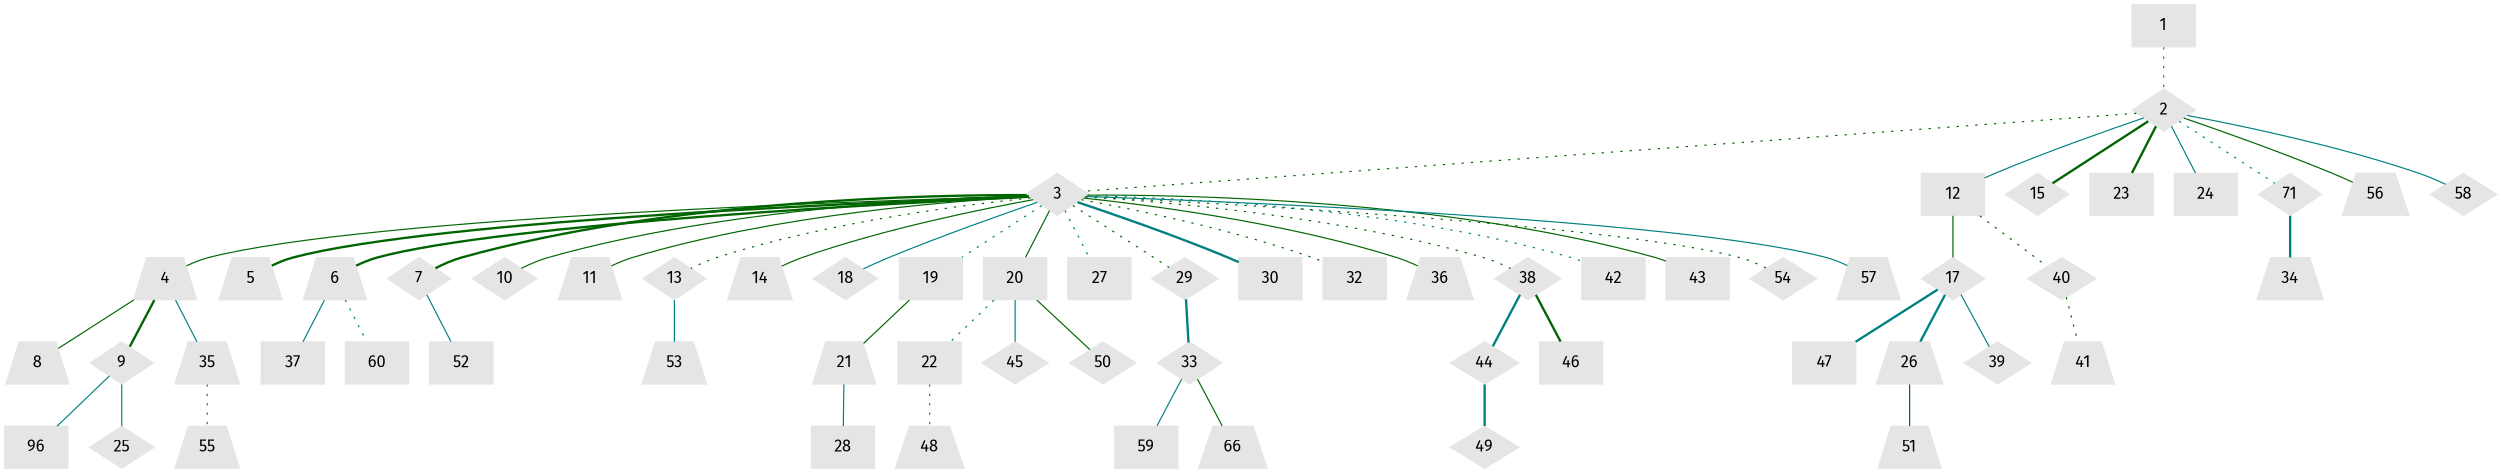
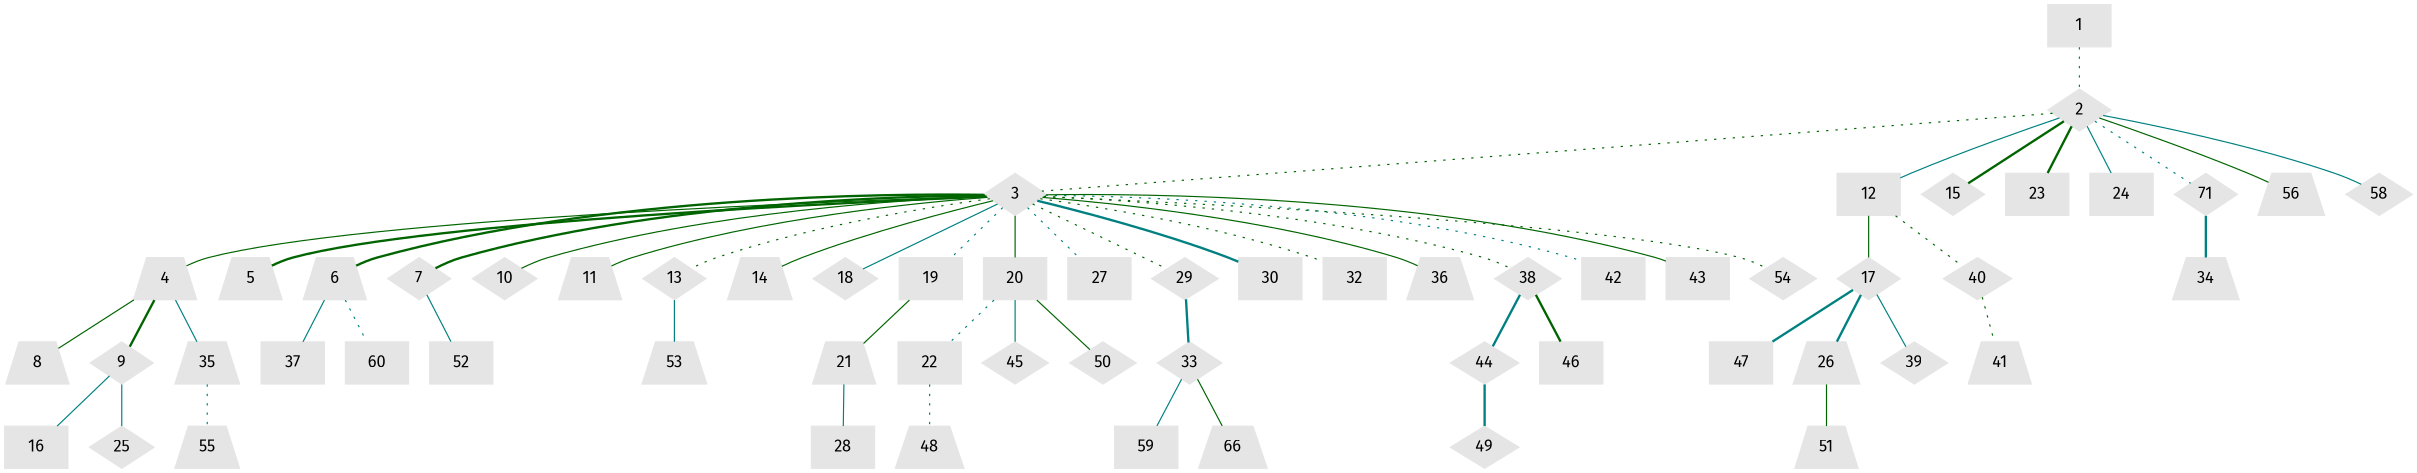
node "57": removed
node "96": label "96" -> "16"
